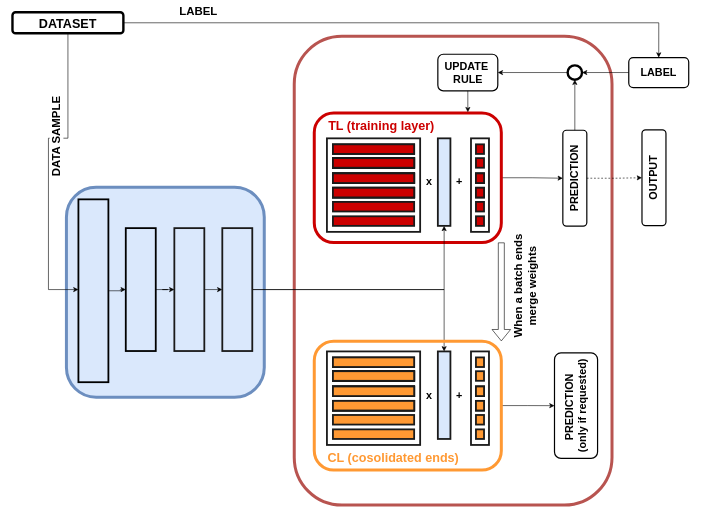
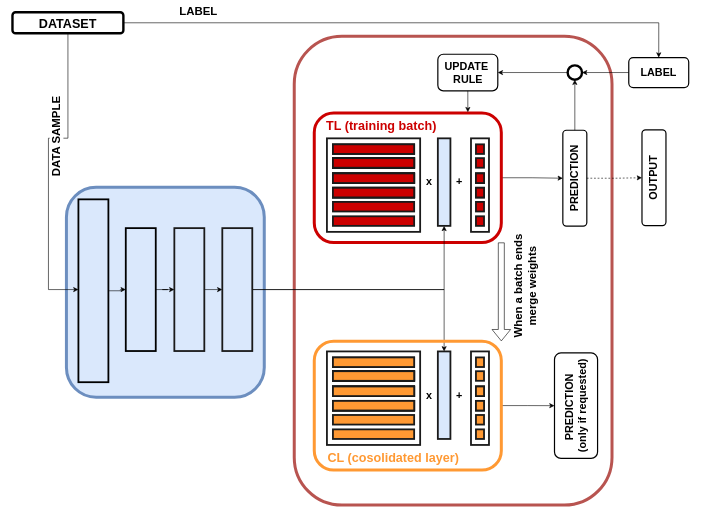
node "TL (training layer)": label "TL (training layer)" -> "TL (training batch)"
node "CL (cosolidated ends)": label "CL (cosolidated ends)" -> "CL (cosolidated layer)"
